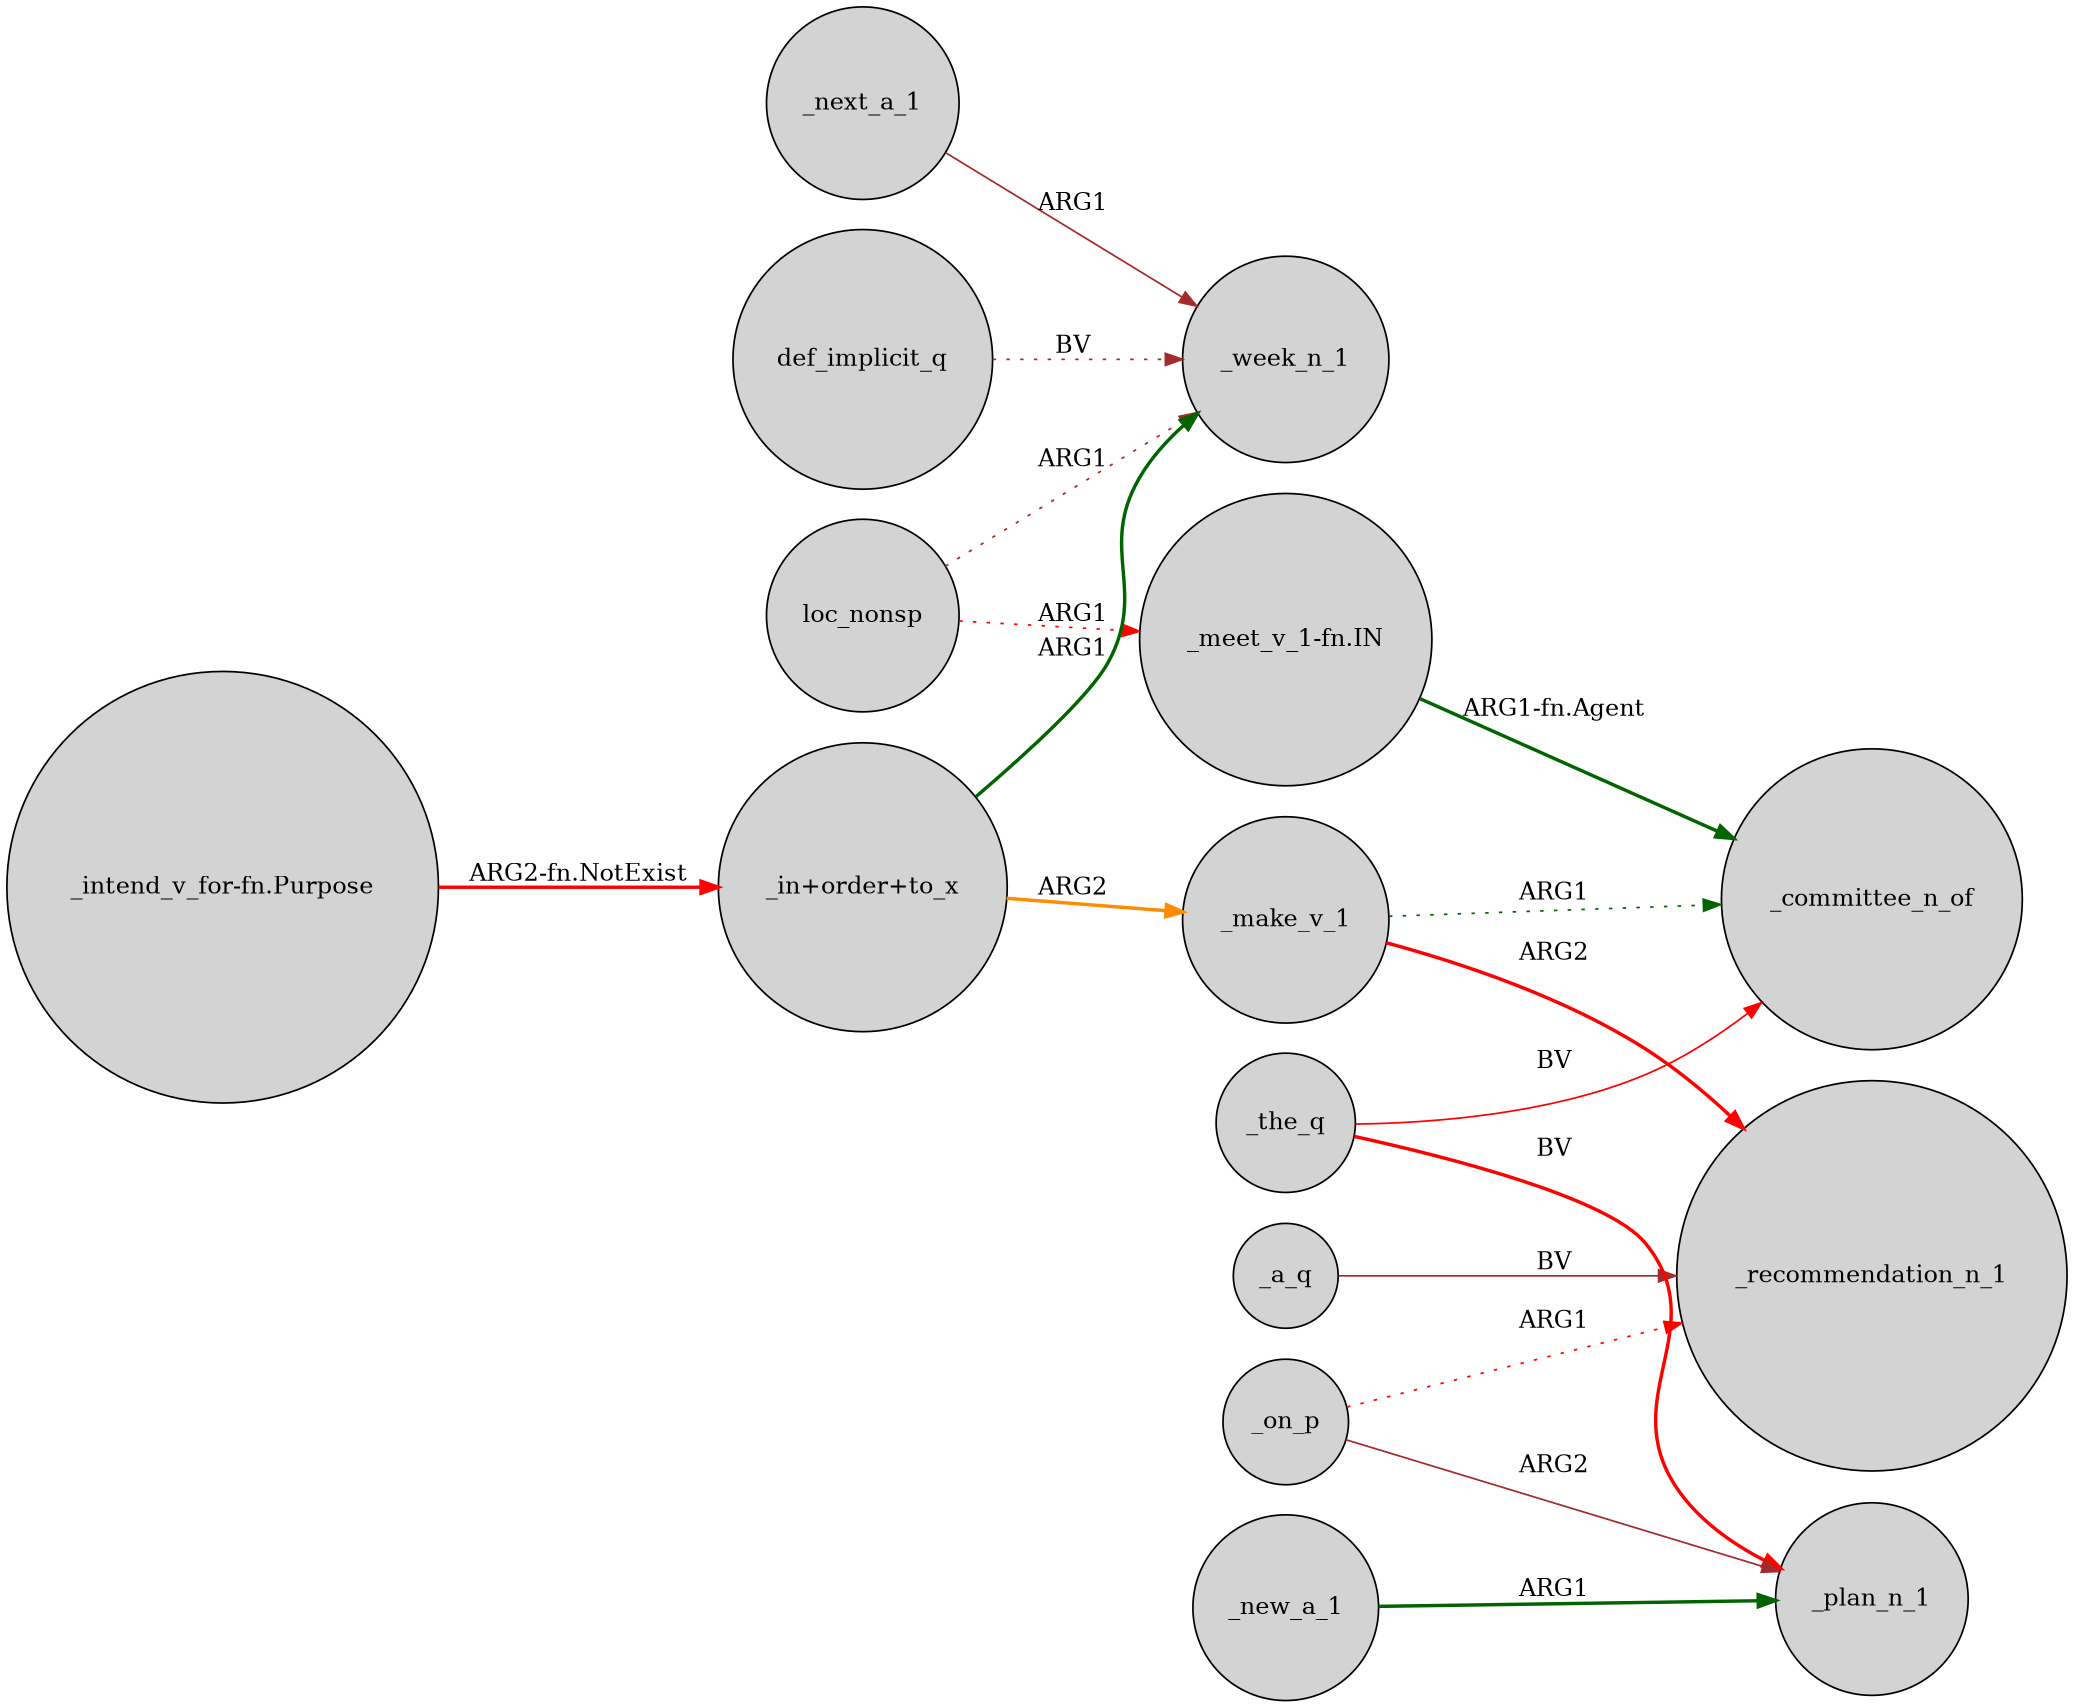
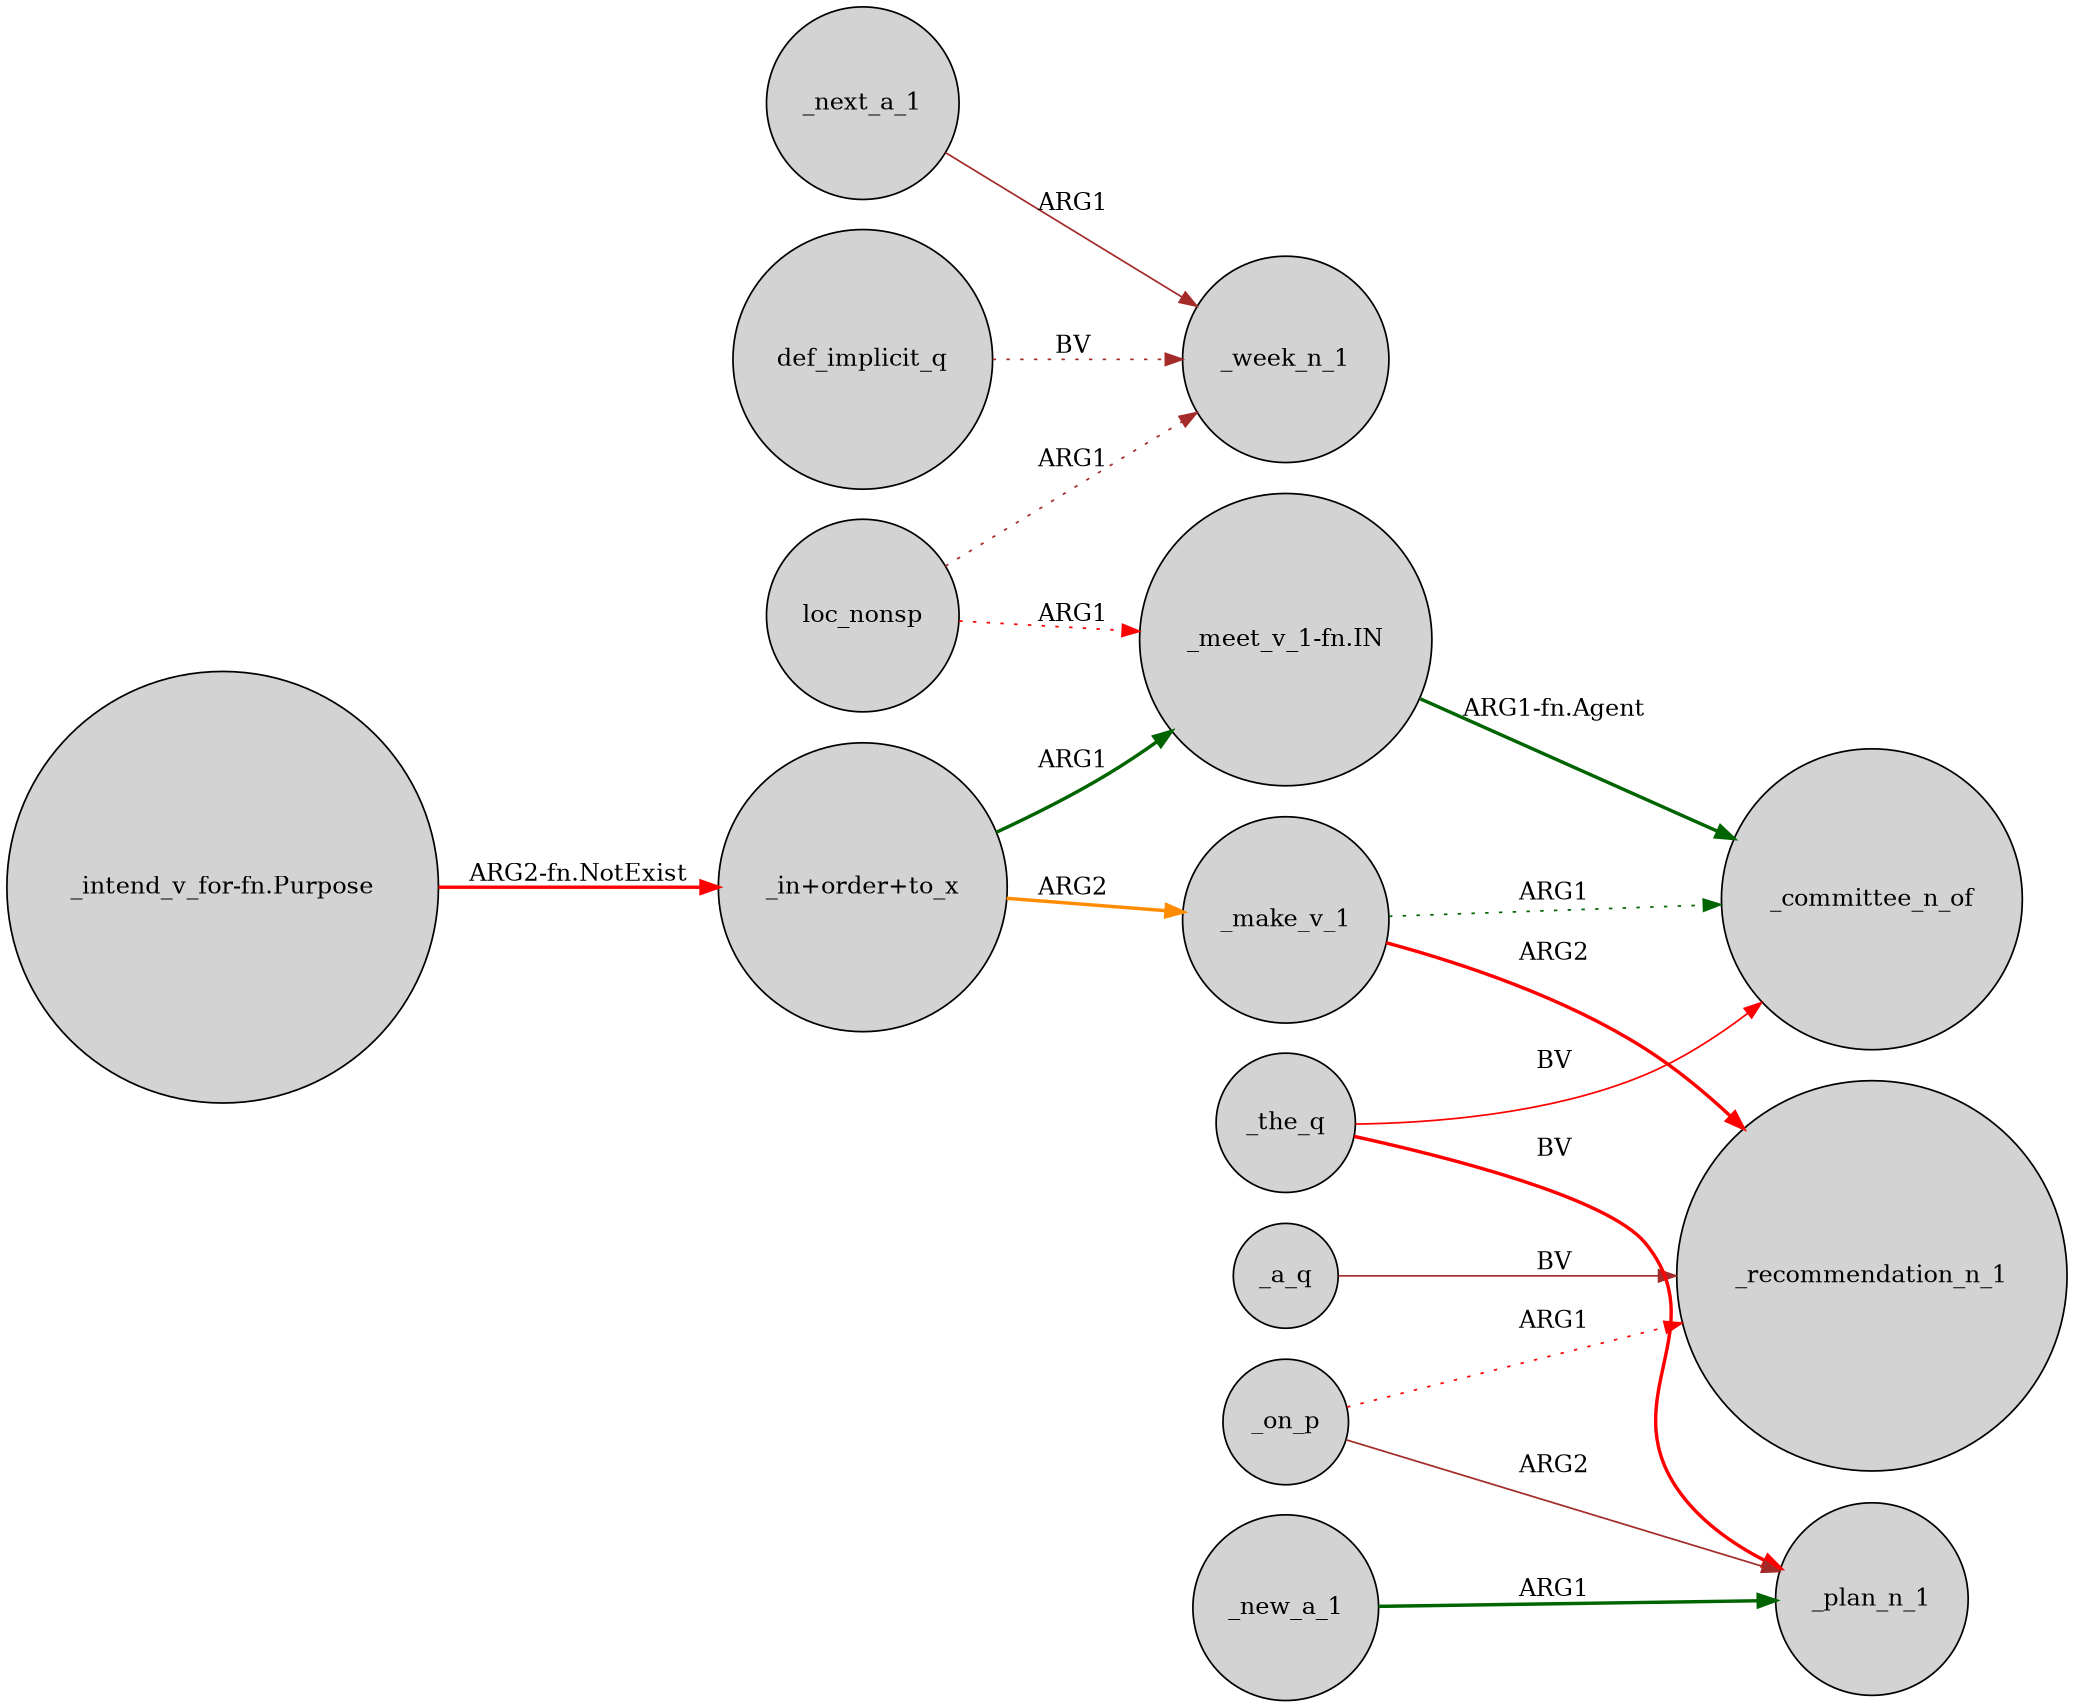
edge "_in+order+to_x" -> "_week_n_1": now "_in+order+to_x" -> "_meet_v_1-fn.IN"
